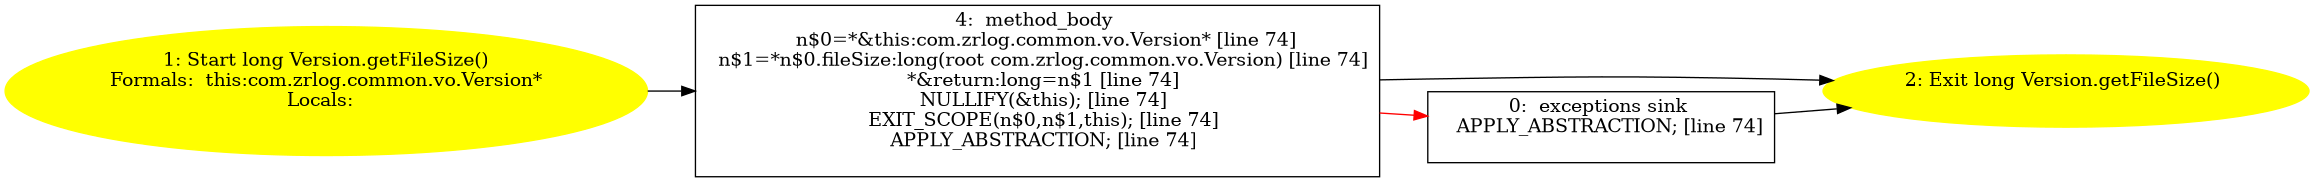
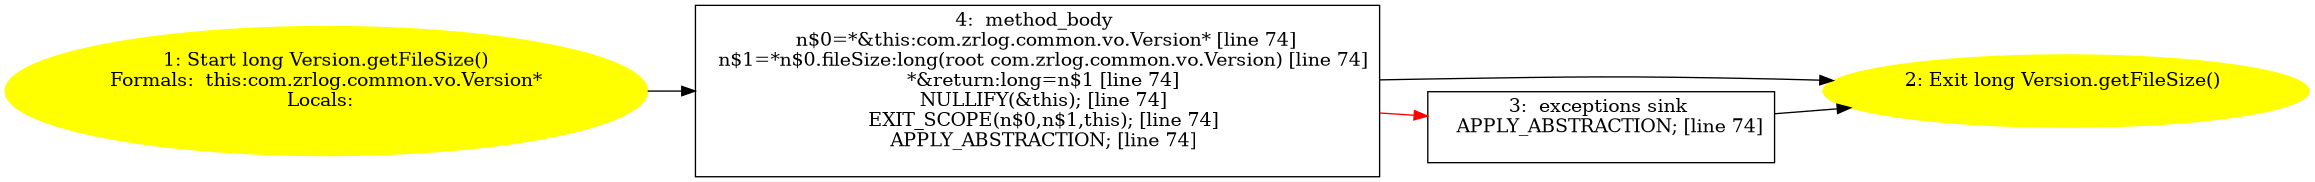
node "0:  exceptions sink APPLY_ABSTRACTION; [line 74]": label "0:  exceptions sink APPLY_ABSTRACTION; [line 74]" -> "3:  exceptions sink APPLY_ABSTRACTION; [line 74]"
